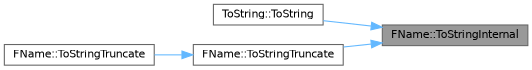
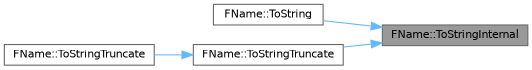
node "ToString::ToString": label "ToString::ToString" -> "FName::ToString"
